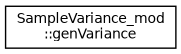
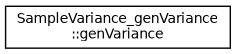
node "SampleVariance_mod ::genVariance": label "SampleVariance_mod ::genVariance" -> "SampleVariance_genVariance ::genVariance"
